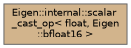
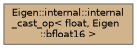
node "Eigen::internal::scalar _cast_op< float, Eigen ::bfloat16 >": label "Eigen::internal::scalar _cast_op< float, Eigen ::bfloat16 >" -> "Eigen::internal::internal _cast_op< float, Eigen ::bfloat16 >"
